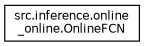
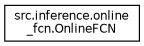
node "src.inference.online _online.OnlineFCN": label "src.inference.online _online.OnlineFCN" -> "src.inference.online _fcn.OnlineFCN"
